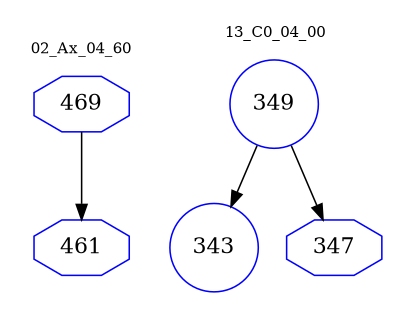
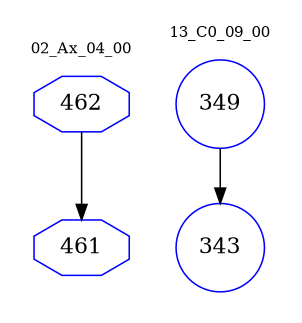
cluster "13_C0_04_00": label "13_C0_04_00" -> "13_C0_09_00"
cluster "02_Ax_04_60": label "02_Ax_04_60" -> "02_Ax_04_00"
node "469": label "469" -> "462"
node "347": removed
